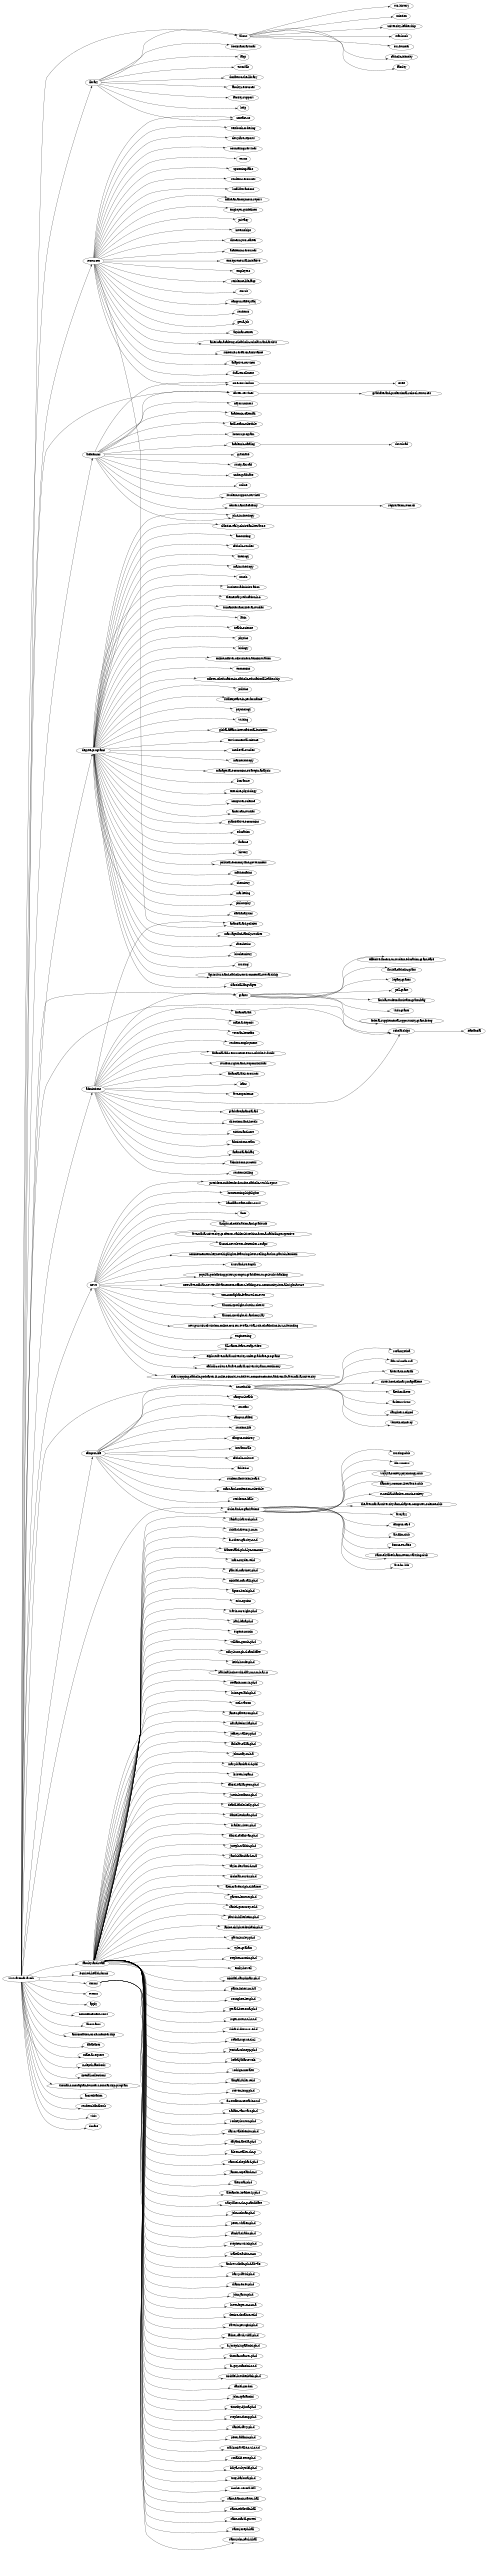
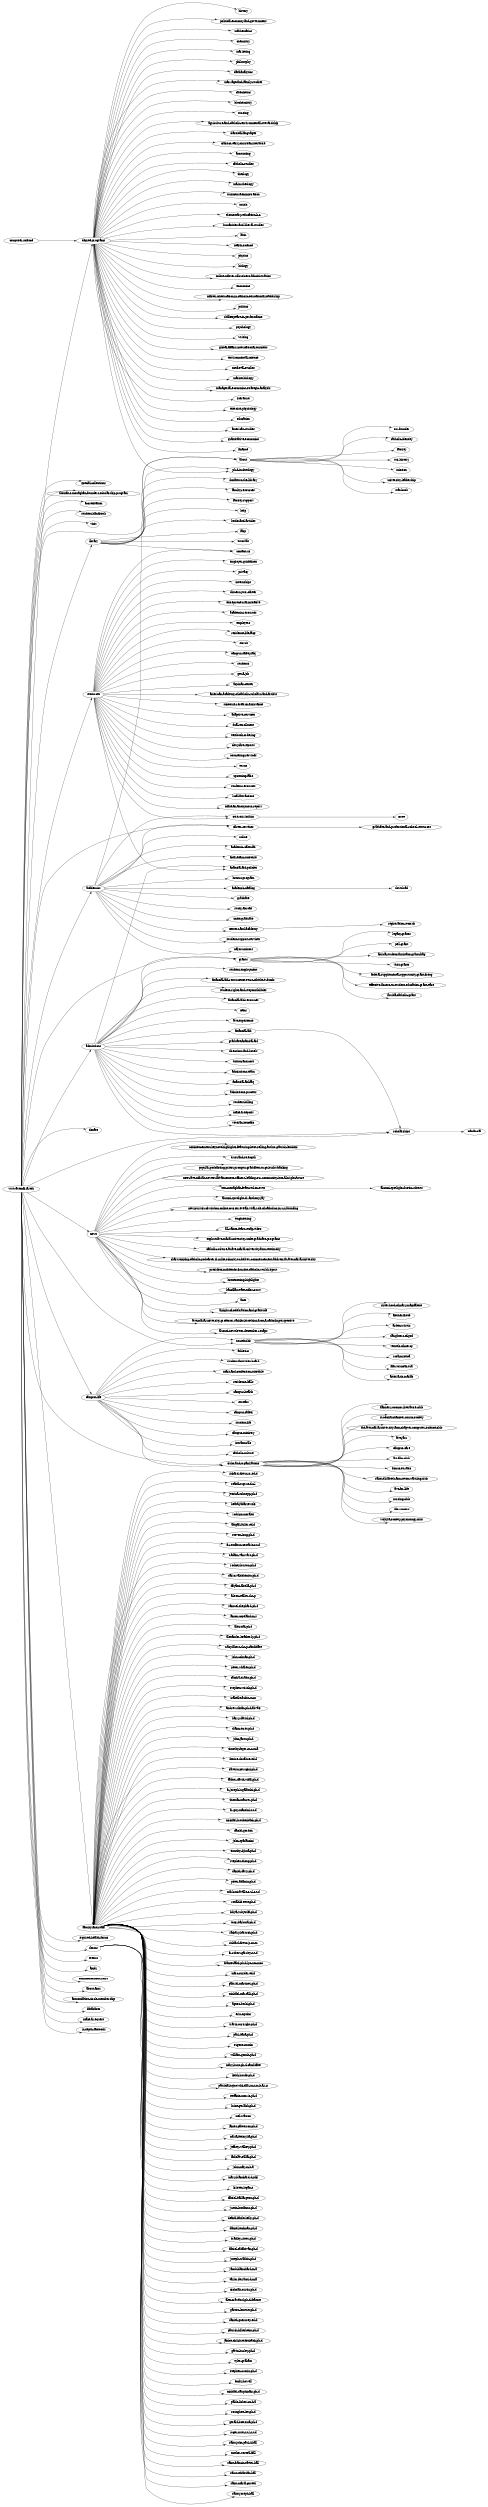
edge "degree-programs" -> "computer-science": reversed
edge "news" -> "alumni-spotlight-dustin-roberts": now "tom-monaghan-featured-on-ewtn" -> "alumni-spotlight-dustin-roberts"
node "brett-feger-m-s-m-a": label "brett-feger-m-s-m-a" -> "timothy-feger-m-s-m-a"
